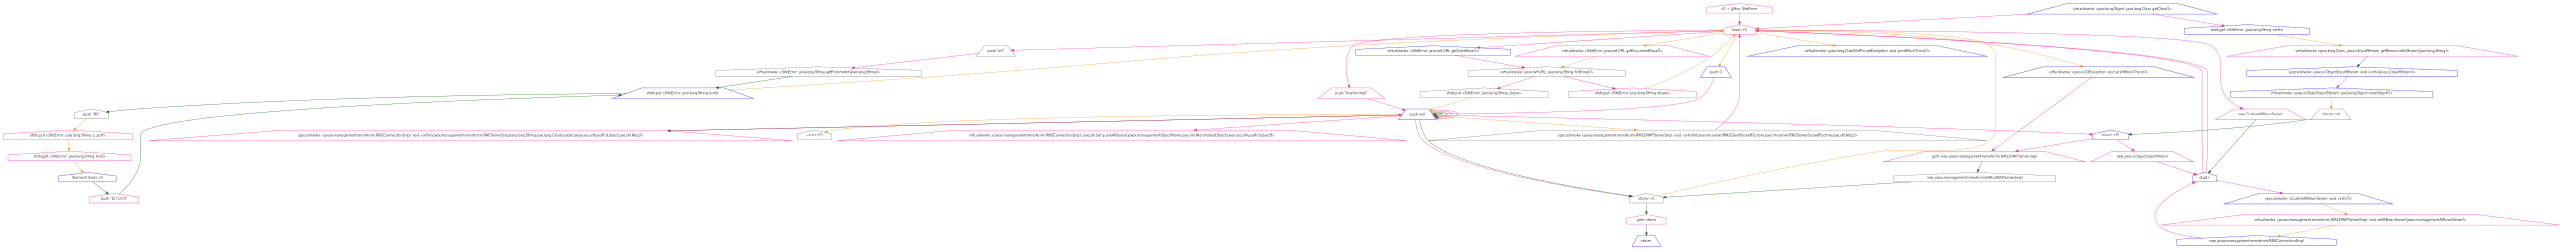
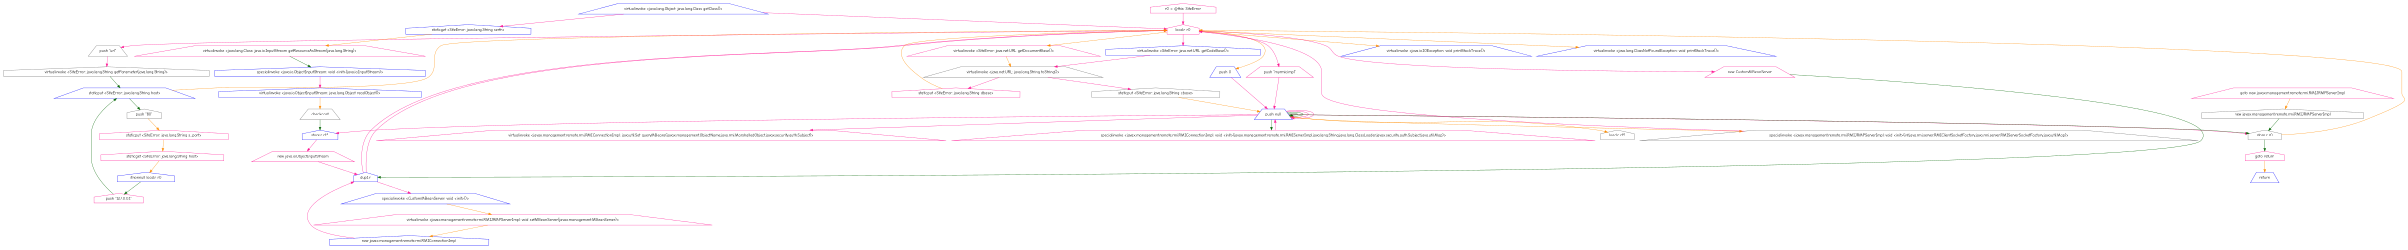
node "virtualinvoke <java.net.URL: java.lang.String toString()>": shape house -> trapezium
edge "virtualinvoke <java.io.IOException: void printStackTrace()>" -> "goto new javax.management.remote.rmi.RMIJRMPServerImpl": removed
edge "store.r r15" -> "goto new javax.management.remote.rmi.RMIJRMPServerImpl": removed
edge "goto new javax.management.remote.rmi.RMIJRMPServerImpl" -> "new javax.management.remote.rmi.RMIJRMPServerImpl": color darkgreen -> darkorange
edge "goto return" -> "return": color darkgreen -> darkorange
